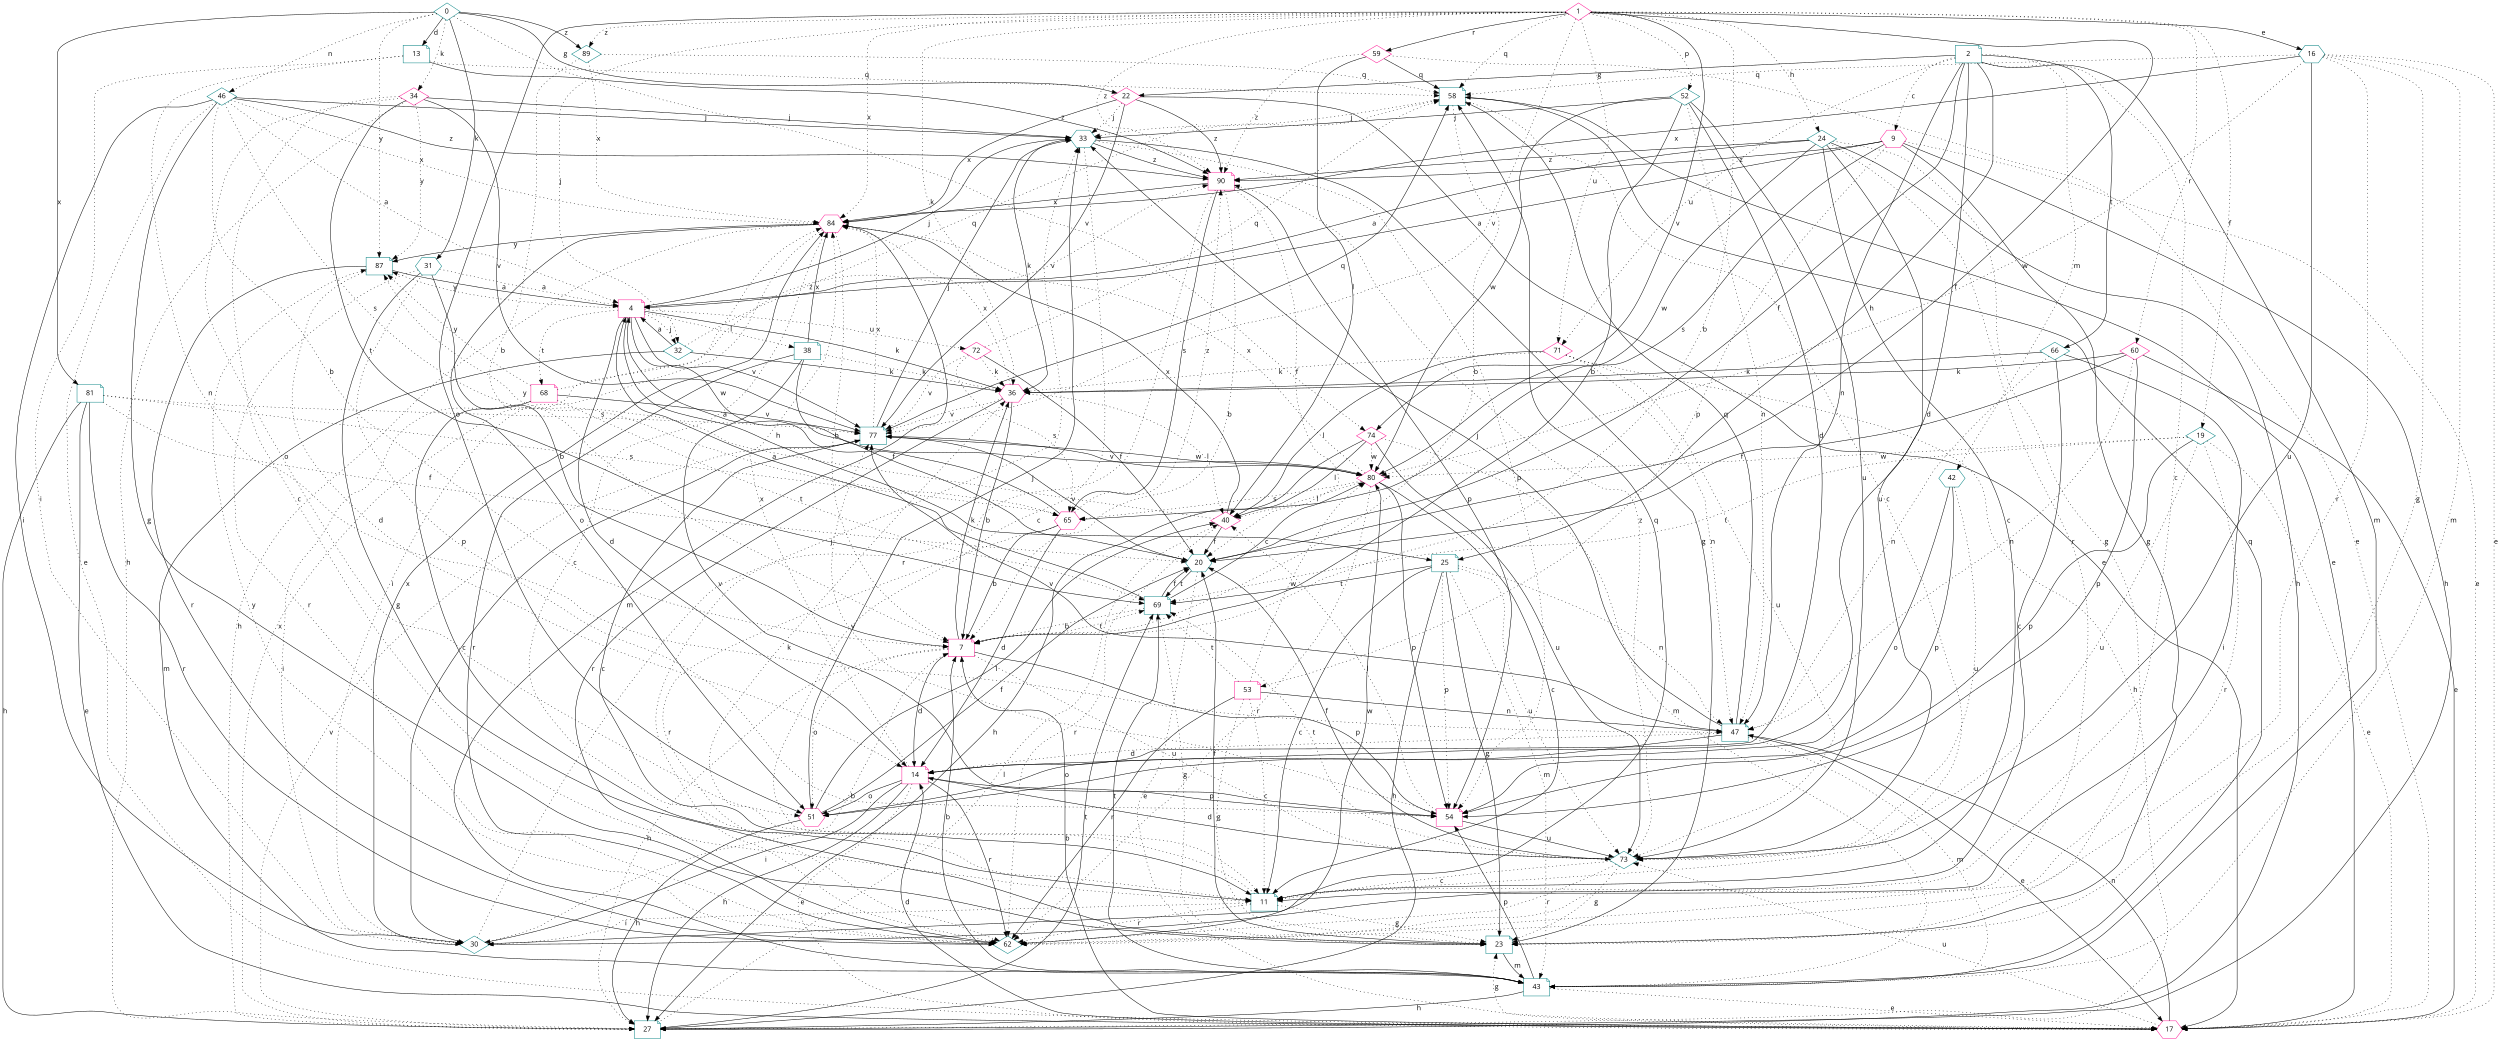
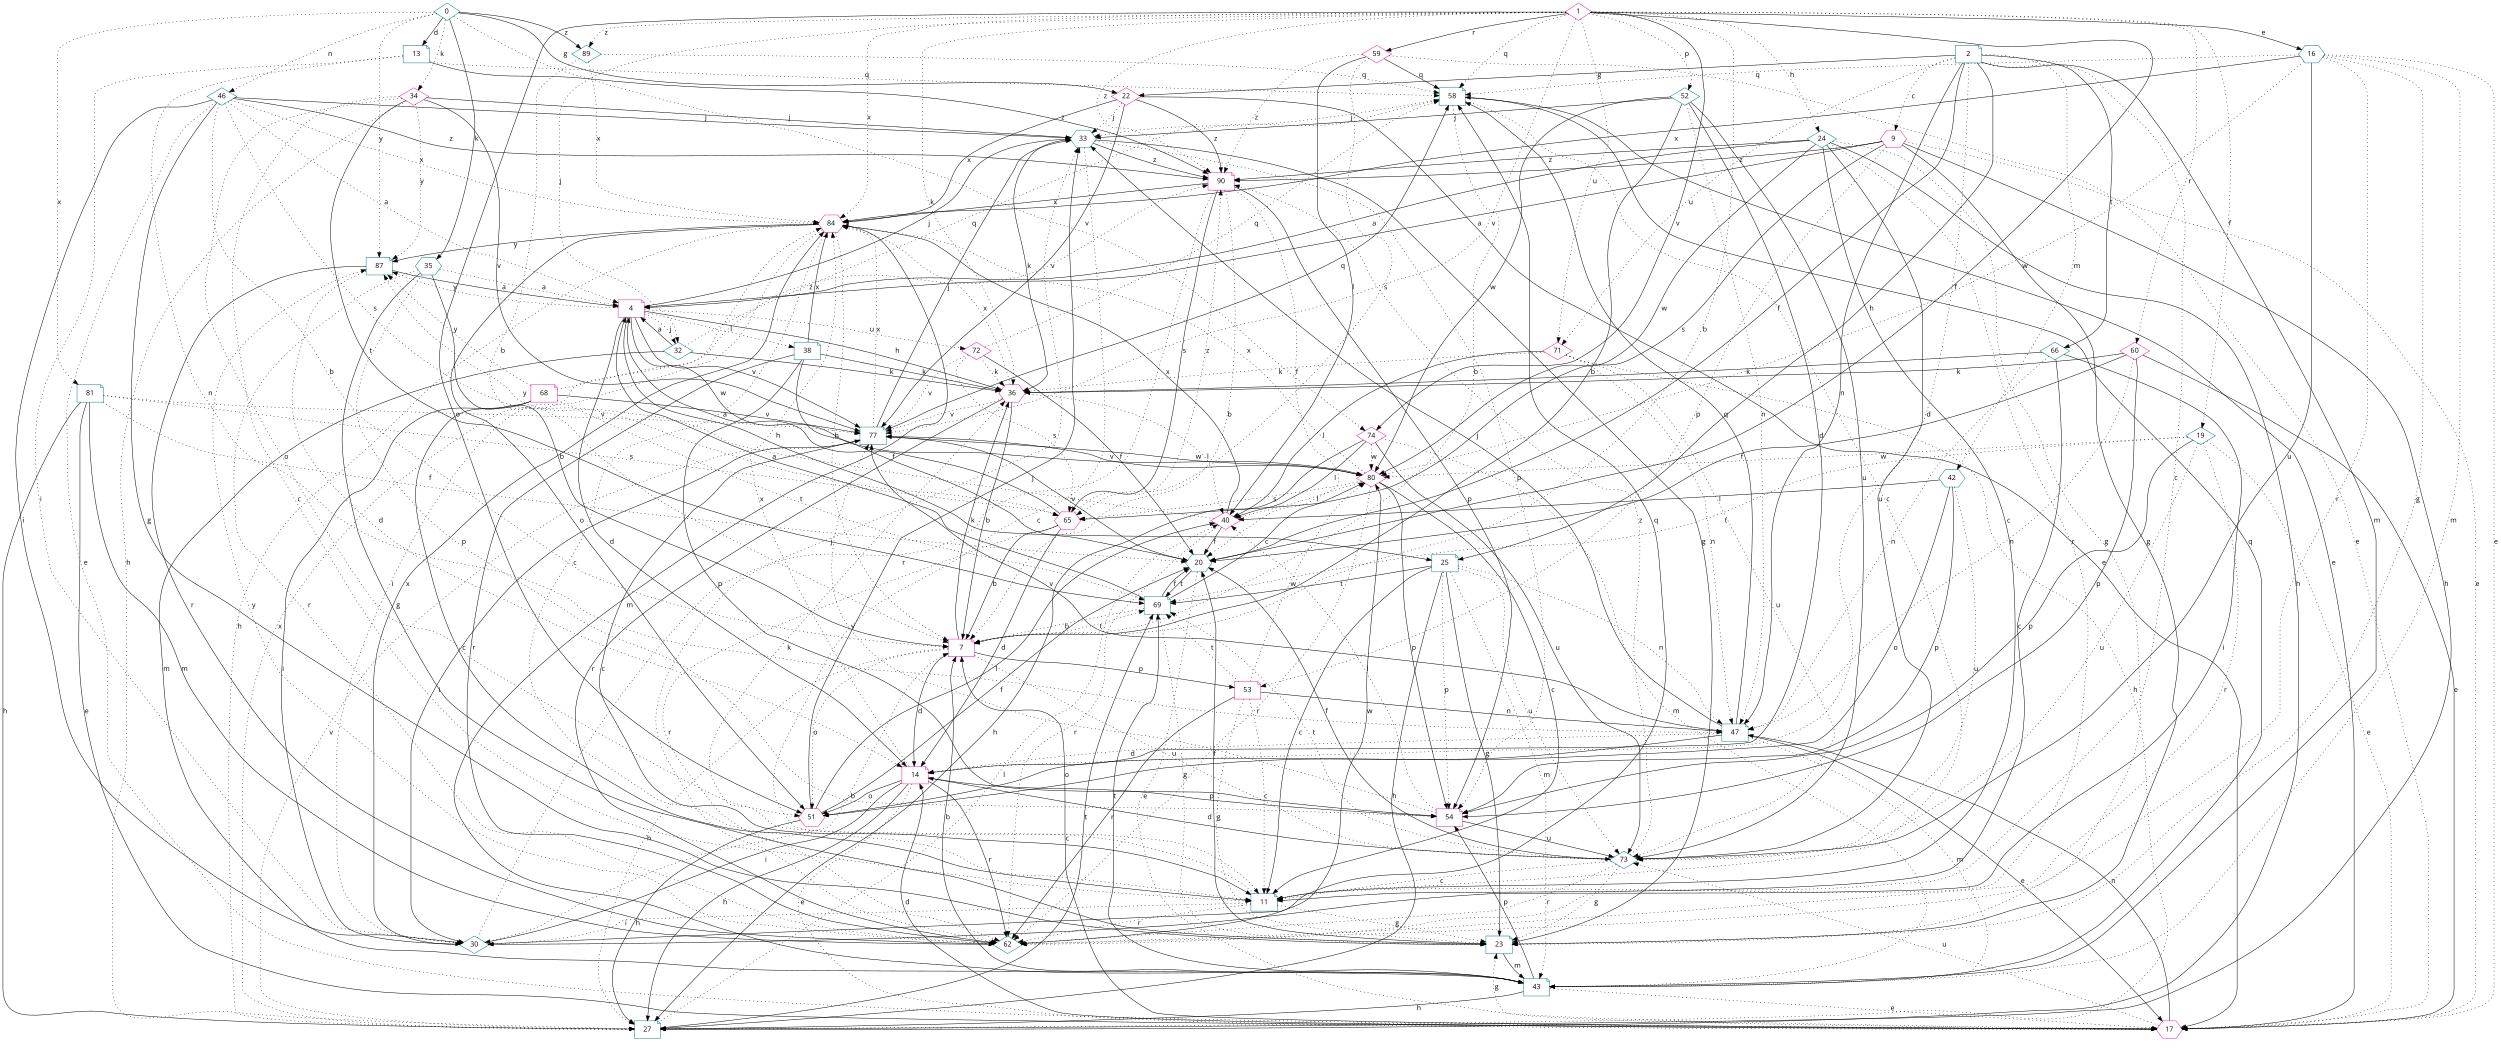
edge "0" -> "81": style solid -> dotted
node "31": label "31" -> "35"
edge "4" -> "68": removed, label "t"
edge "59" -> "65": added, label "s"
edge "4" -> "36": label "k" -> "h"
edge "38" -> "36": style dotted -> solid
edge "81" -> "77": label "s" -> "v"
edge "42" -> "40": added, label "l"
edge "38" -> "54": label "v" -> "p"
edge "68" -> "30": style dotted -> solid
edge "81" -> "62": label "r" -> "m"
edge "7" -> "54": now "7" -> "53"
edge "2" -> "14": style solid -> dotted
edge "17" -> "7": label "b" -> "c"
